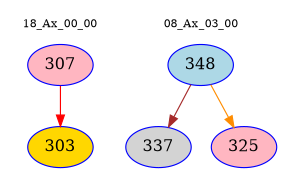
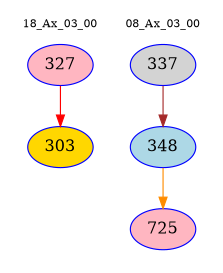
cluster "18_Ax_00_00": label "18_Ax_00_00" -> "18_Ax_03_00"
node "307": label "307" -> "327"
edge "348" -> "337": reversed
node "325": label "325" -> "725"
